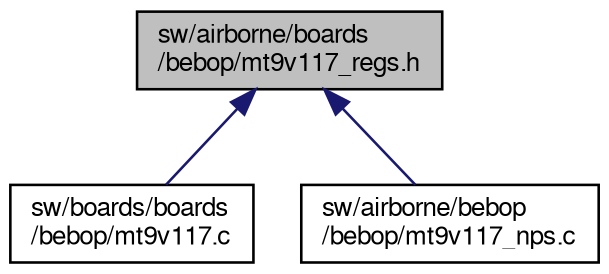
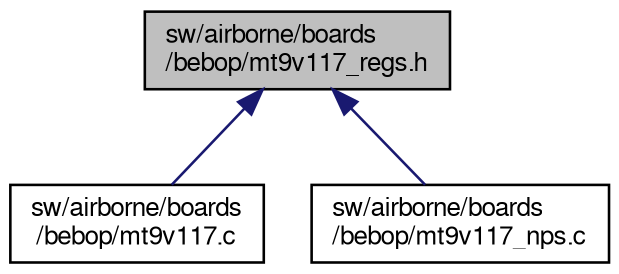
node "sw/boards/boards /bebop/mt9v117.c": label "sw/boards/boards /bebop/mt9v117.c" -> "sw/airborne/boards /bebop/mt9v117.c"
node "sw/airborne/bebop /bebop/mt9v117_nps.c": label "sw/airborne/bebop /bebop/mt9v117_nps.c" -> "sw/airborne/boards /bebop/mt9v117_nps.c"
